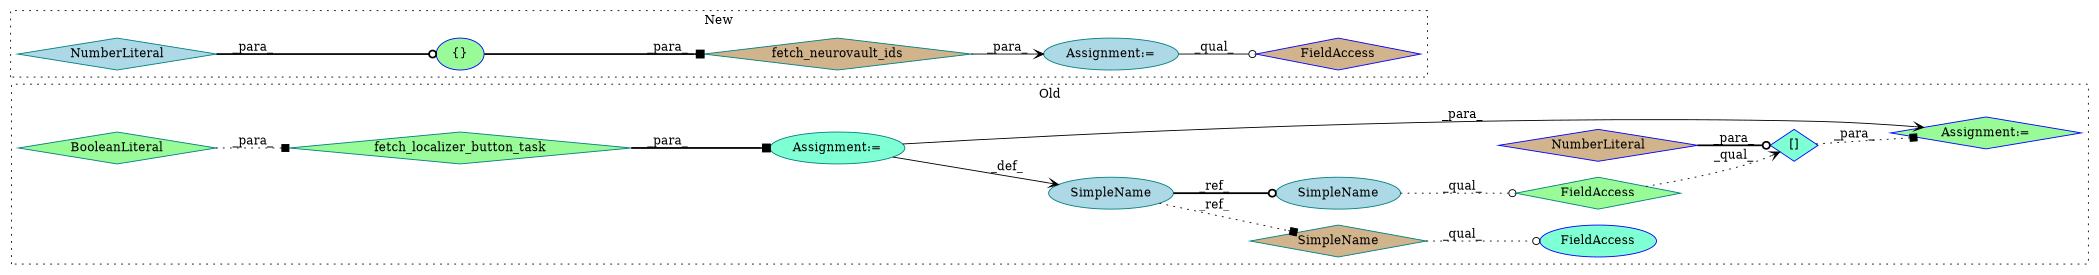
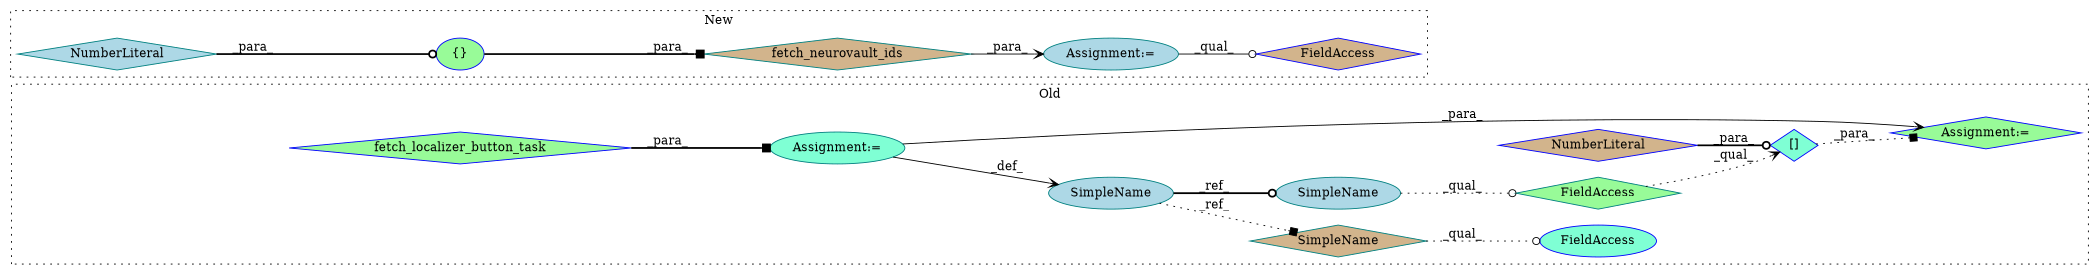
node "BooleanLiteral": removed
node "fetch_localizer_button_task": color teal -> blue
